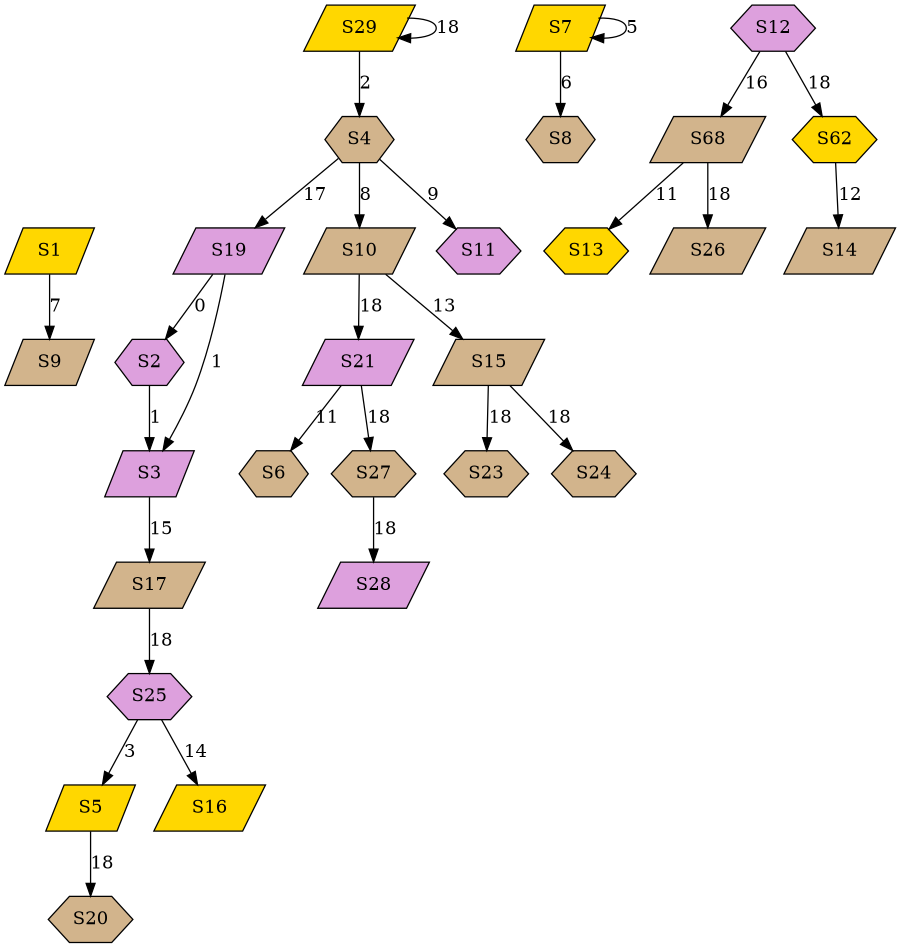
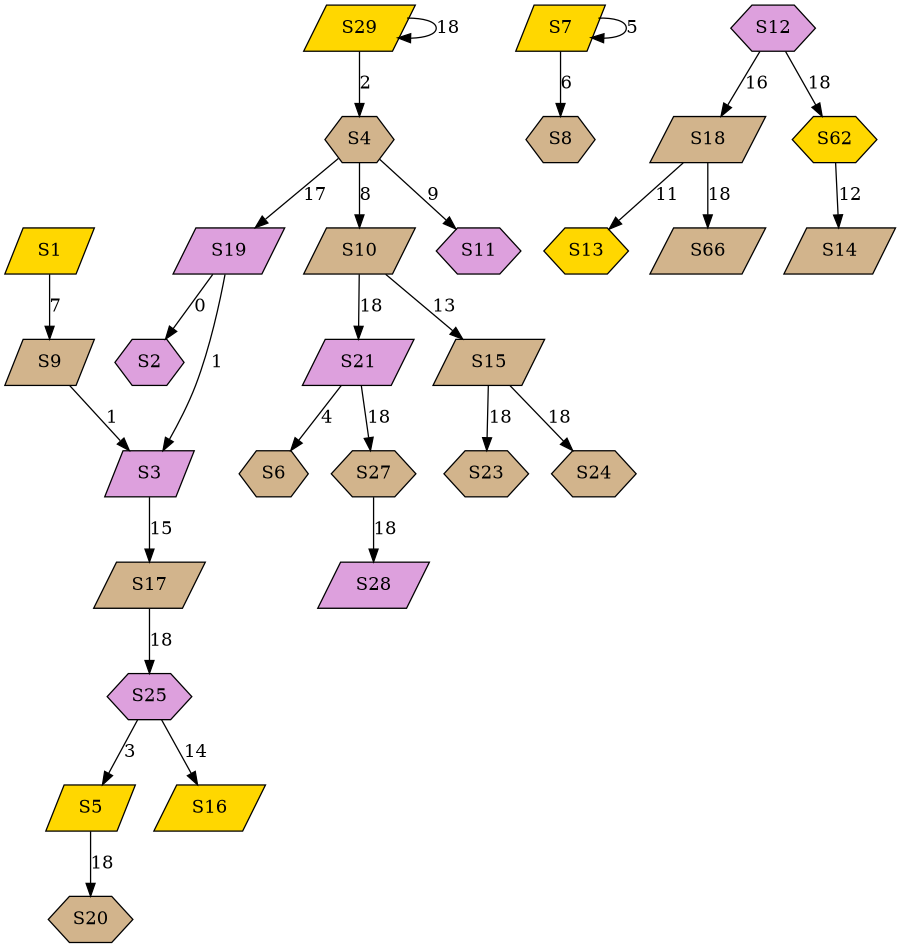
node "S68": label "S68" -> "S18"
node "S26": label "S26" -> "S66"
edge "S2" -> "S3": now "S9" -> "S3"
edge "S21" -> "S6": label "11" -> "4"
